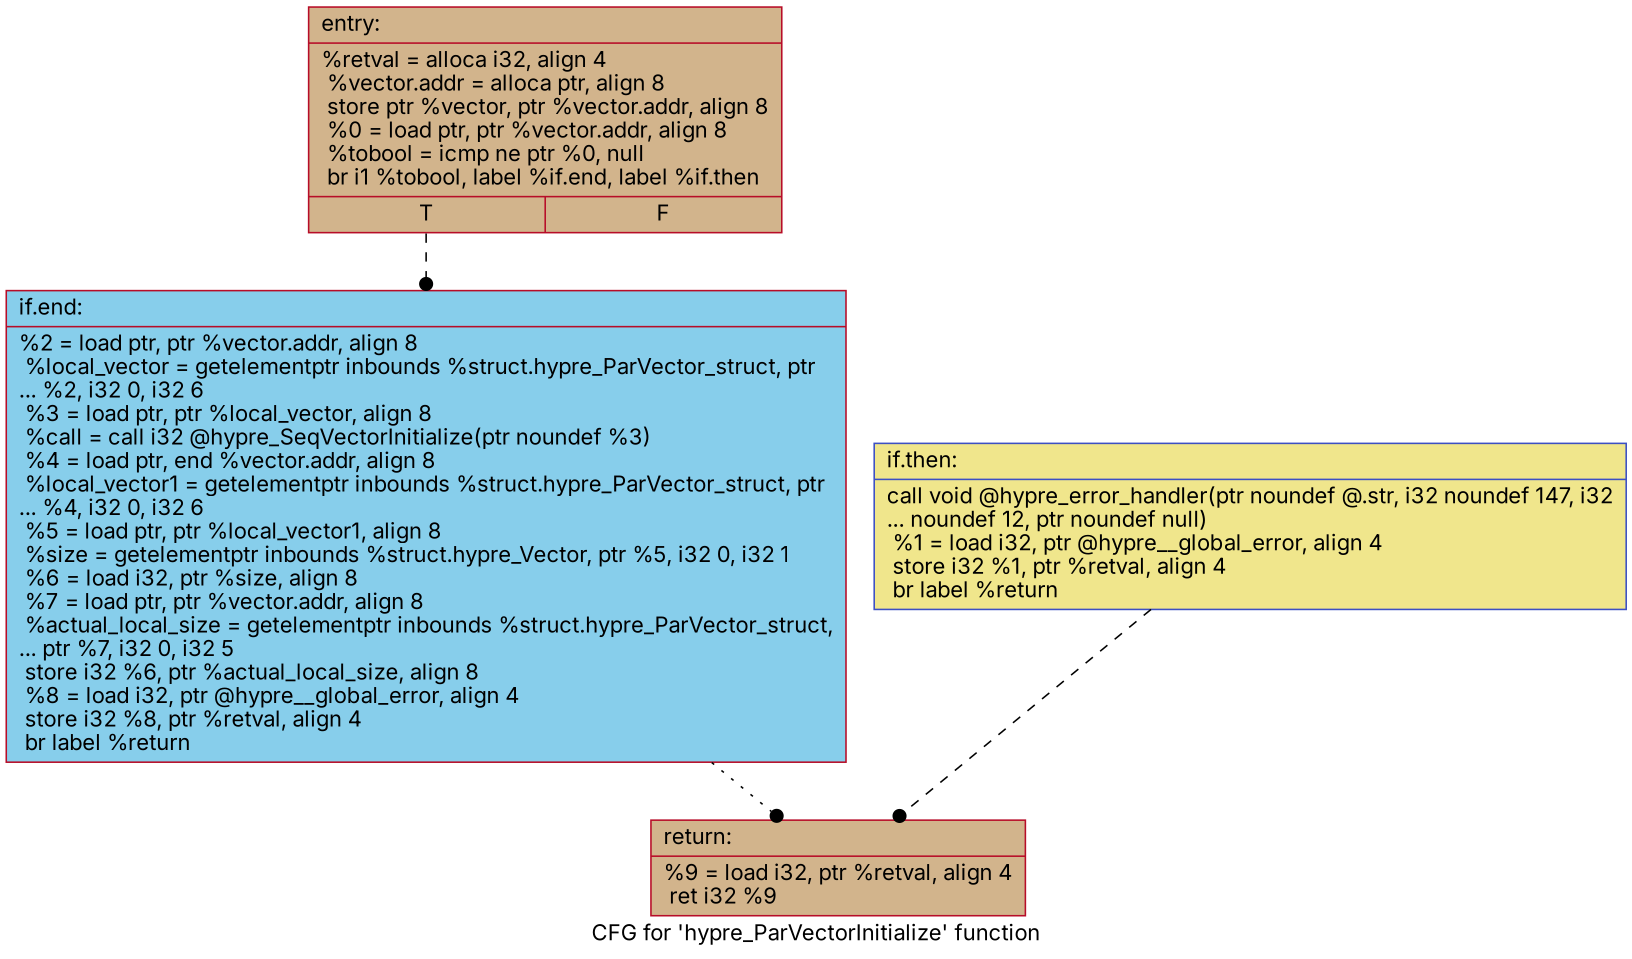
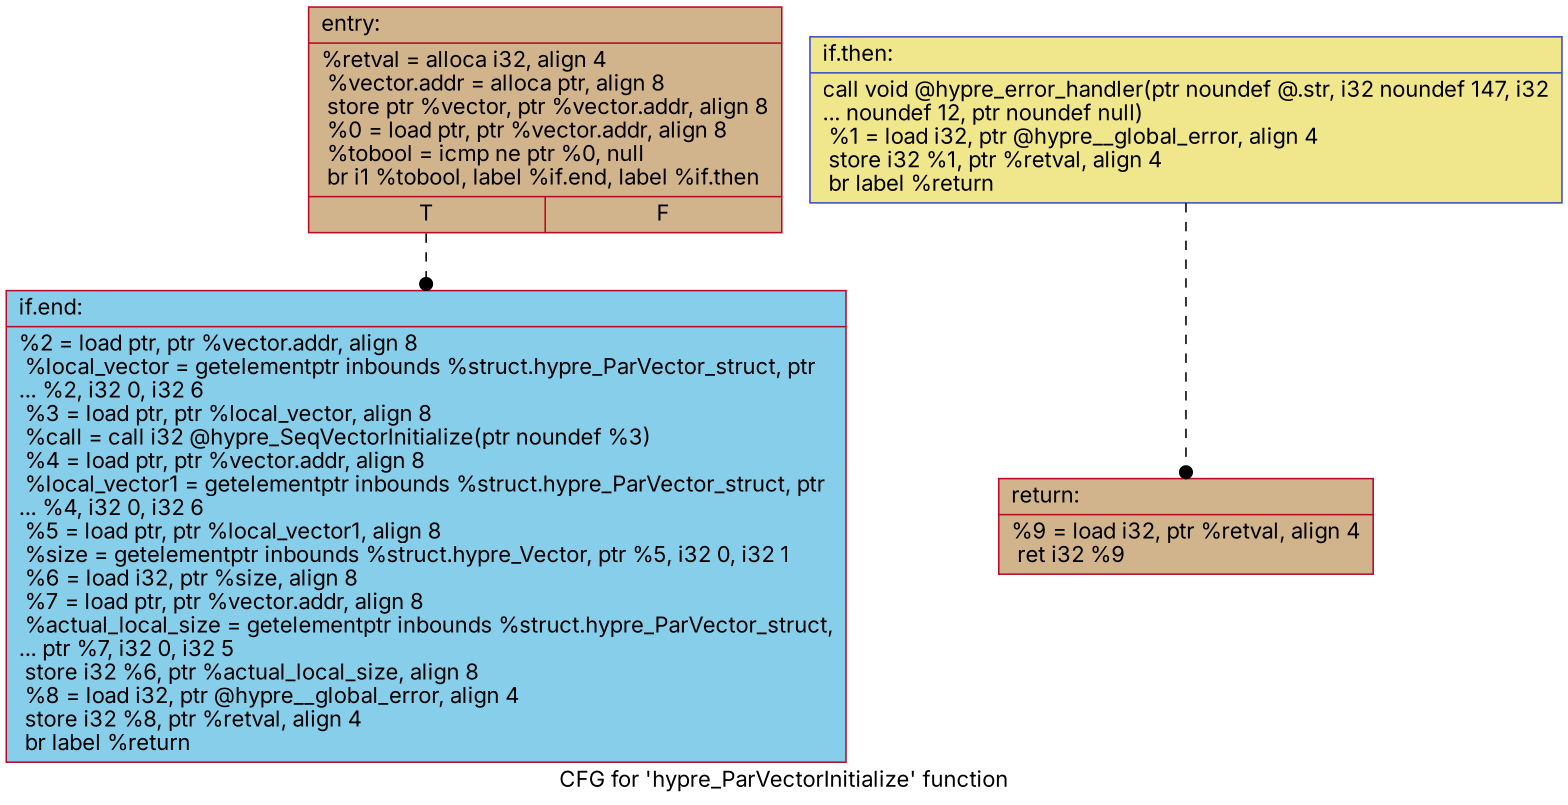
node "if.end:": text "%4 = load ptr, end %vector.addr, align 8" -> "%4 = load ptr, ptr %vector.addr, align 8"
edge "if.end:" -> "return:": removed
